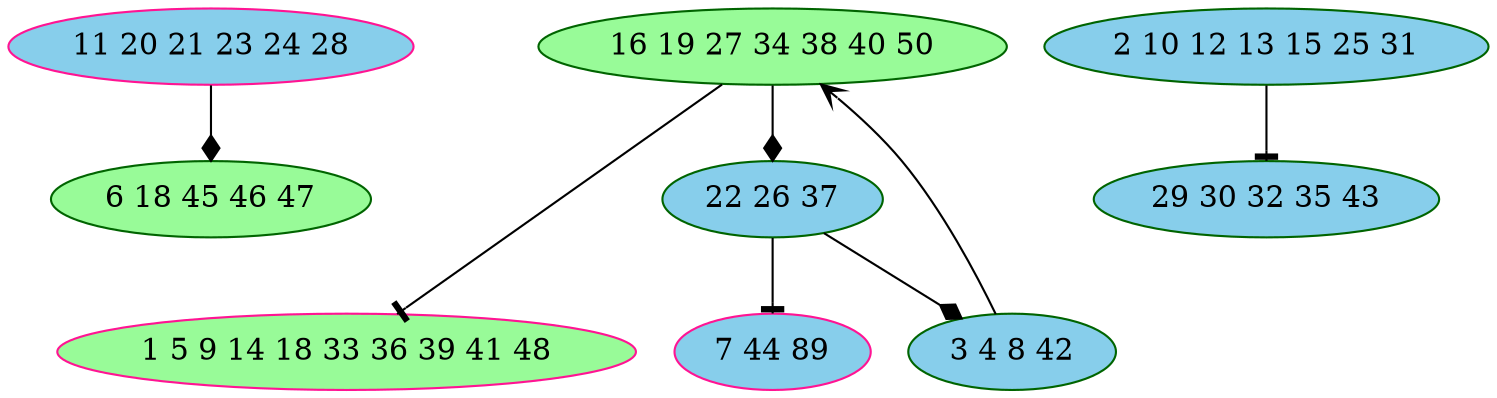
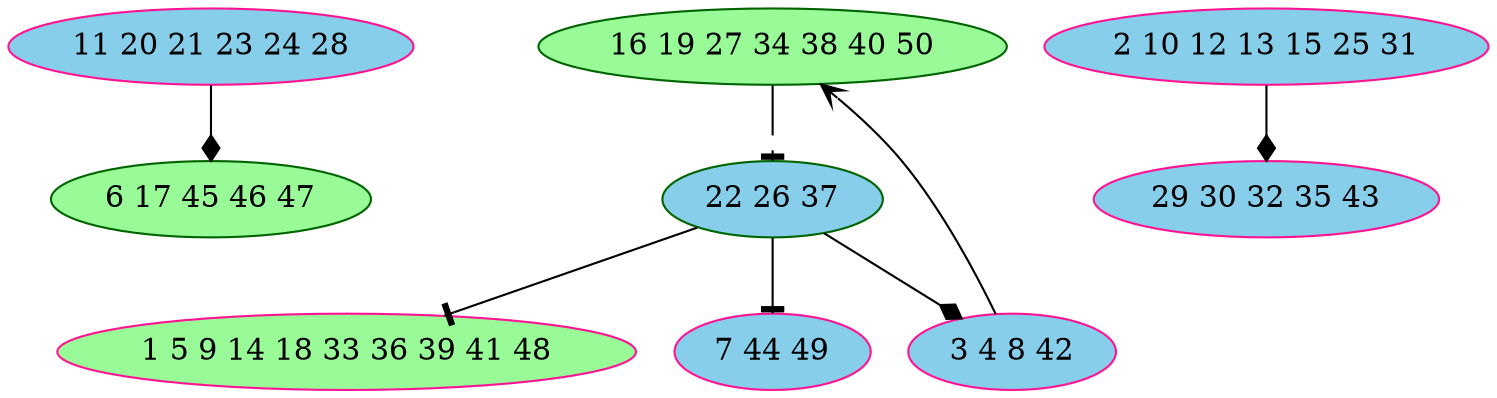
node "2 10 12 13 15 25 31": color darkgreen -> deeppink
edge "16 19 27 34 38 40 50" -> "22 26 37": arrowhead diamond -> tee
edge "2 10 12 13 15 25 31" -> "29 30 32 35 43": arrowhead tee -> diamond
edge "16 19 27 34 38 40 50" -> "1 5 9 14 18 33 36 39 41 48": now "22 26 37" -> "1 5 9 14 18 33 36 39 41 48"
node "6 18 45 46 47": label "6 18 45 46 47" -> "6 17 45 46 47"
node "29 30 32 35 43": color darkgreen -> deeppink
node "7 44 89": label "7 44 89" -> "7 44 49"
node "3 4 8 42": color darkgreen -> deeppink
